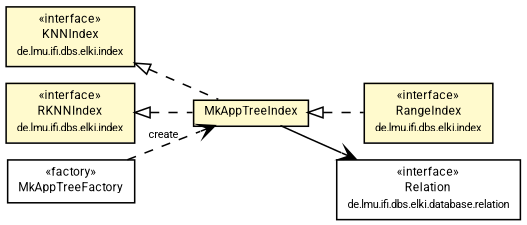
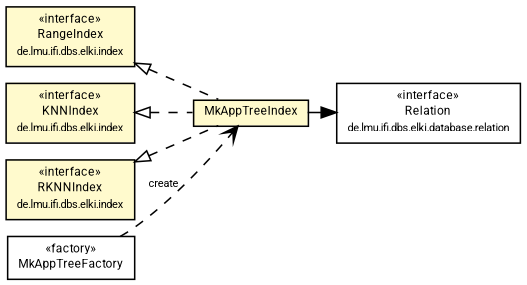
edge "RangeIndex" -> "MkAppTreeIndex": reversed
edge "MkAppTreeIndex" -> "Relation": arrowhead open -> normal
